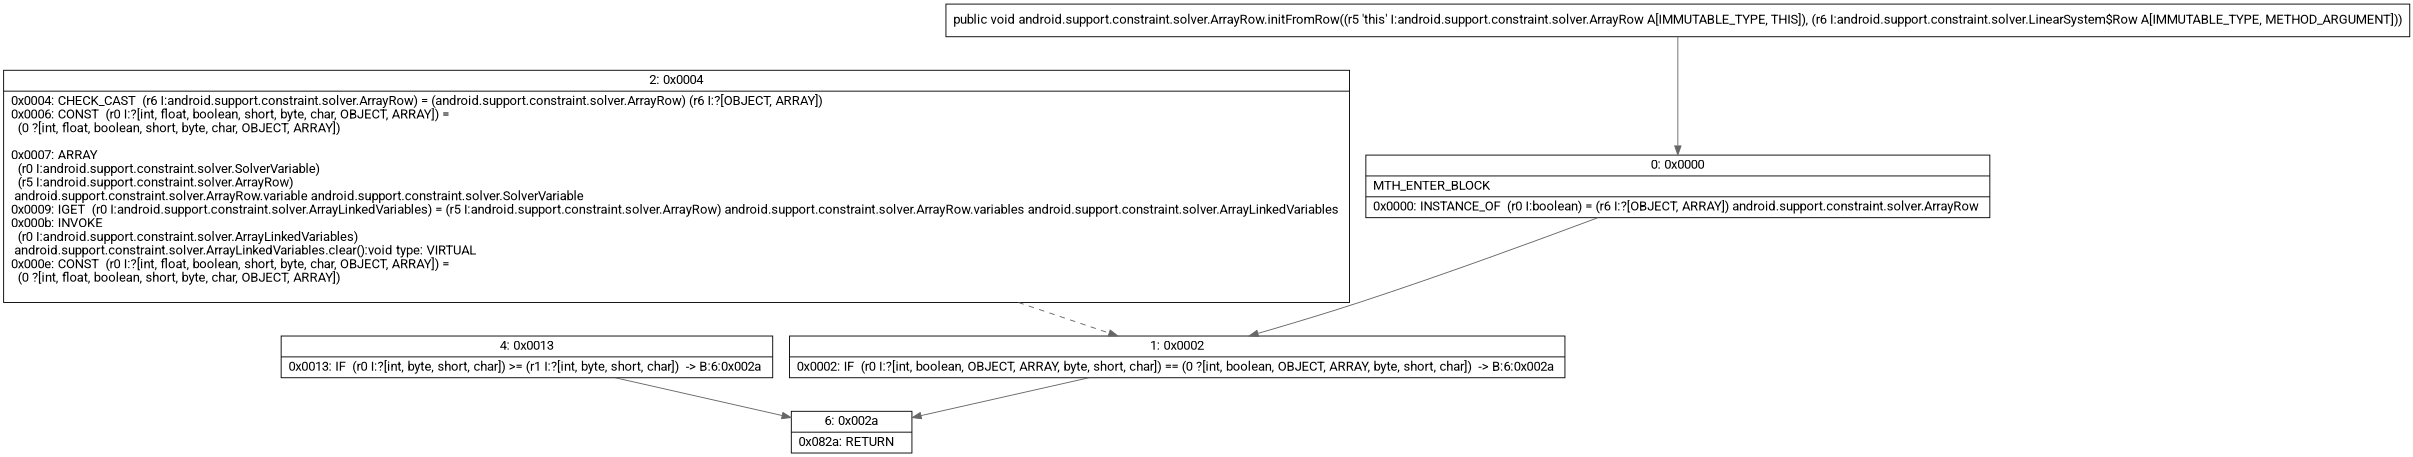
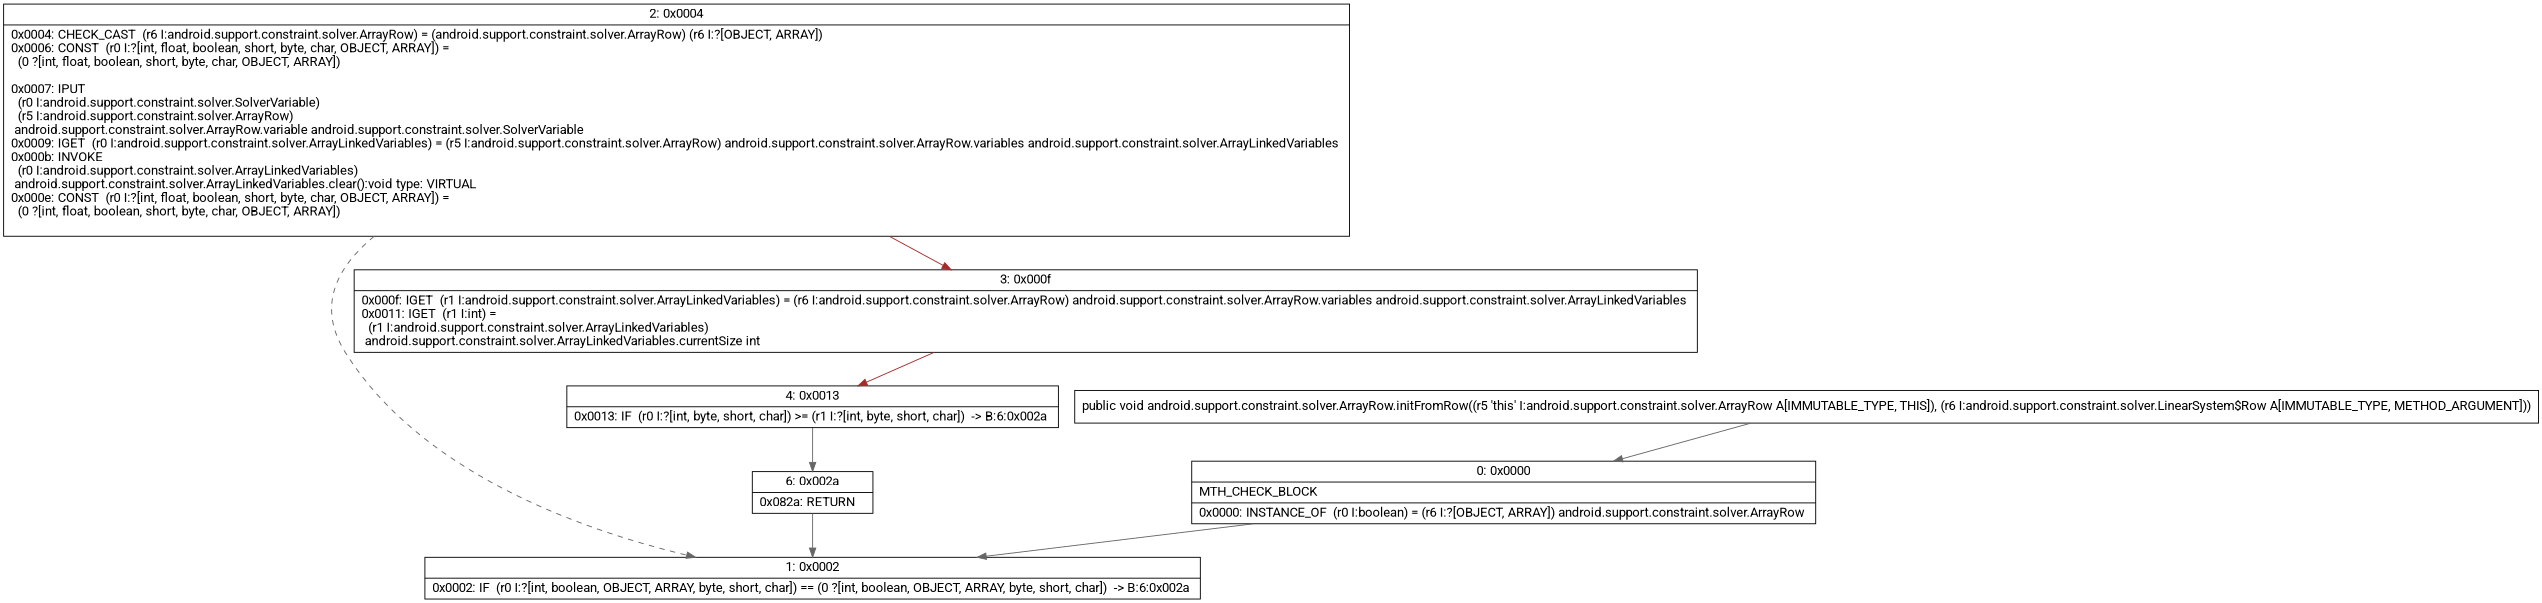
node "2: 0x0004": text "0x0007: ARRAY" -> "0x0007: IPUT"
node "0: 0x0000": text "MTH_ENTER_BLOCK" -> "MTH_CHECK_BLOCK"
node "3: 0x000f": added
edge "1: 0x0002" -> "6: 0x002a": reversed
